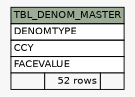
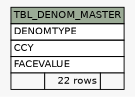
node "TBL_DENOM_MASTER": text "52 rows" -> "22 rows"
